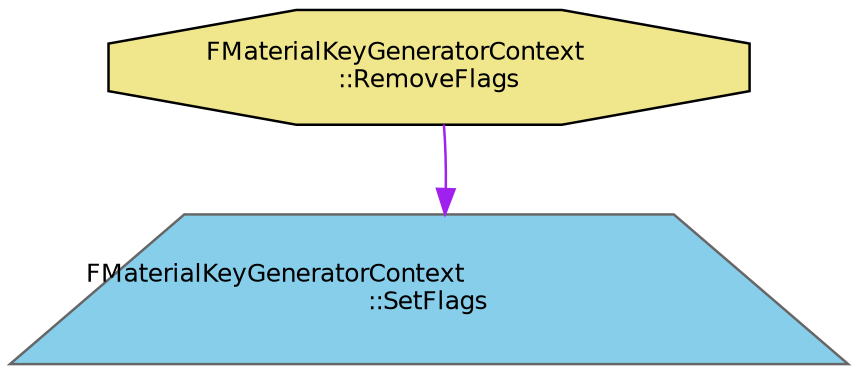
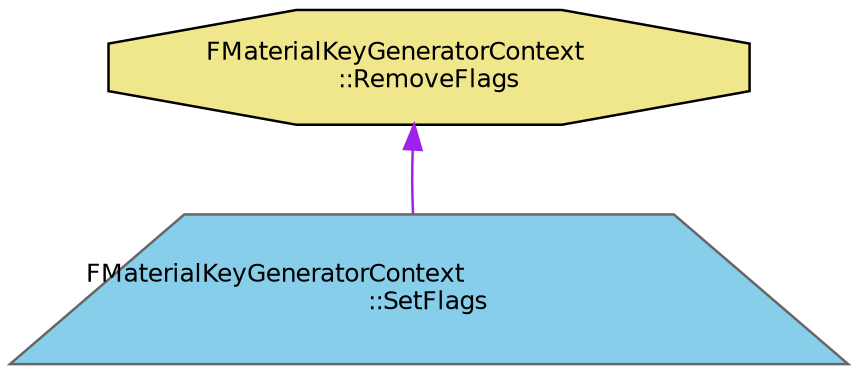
edge "FMaterialKeyGeneratorContext ::RemoveFlags" -> "FMaterialKeyGeneratorContext ::SetFlags": reversed
